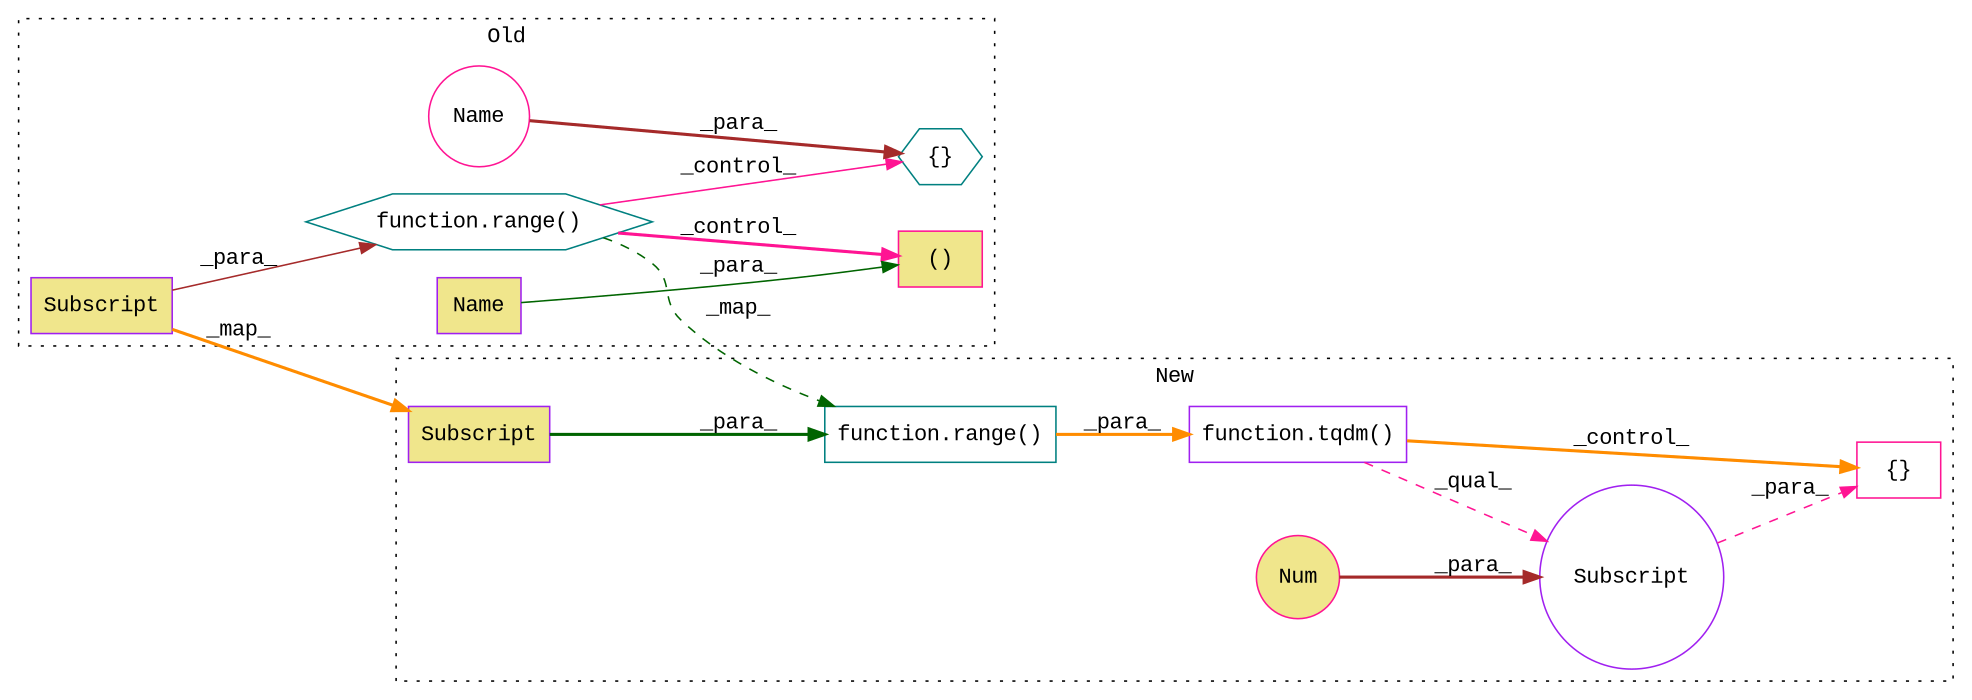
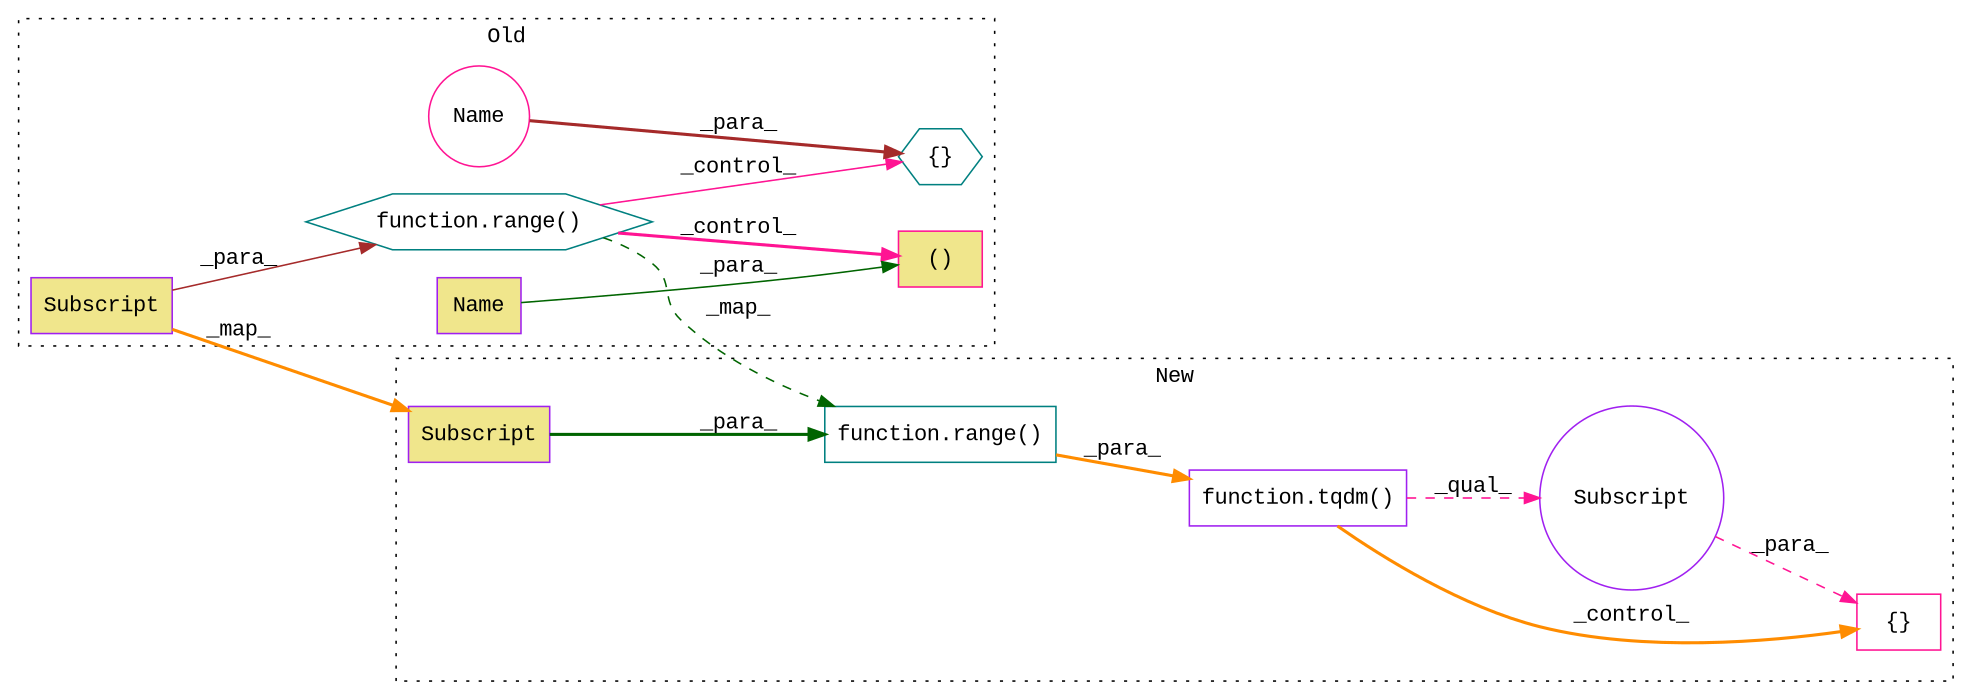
node "Num": removed
